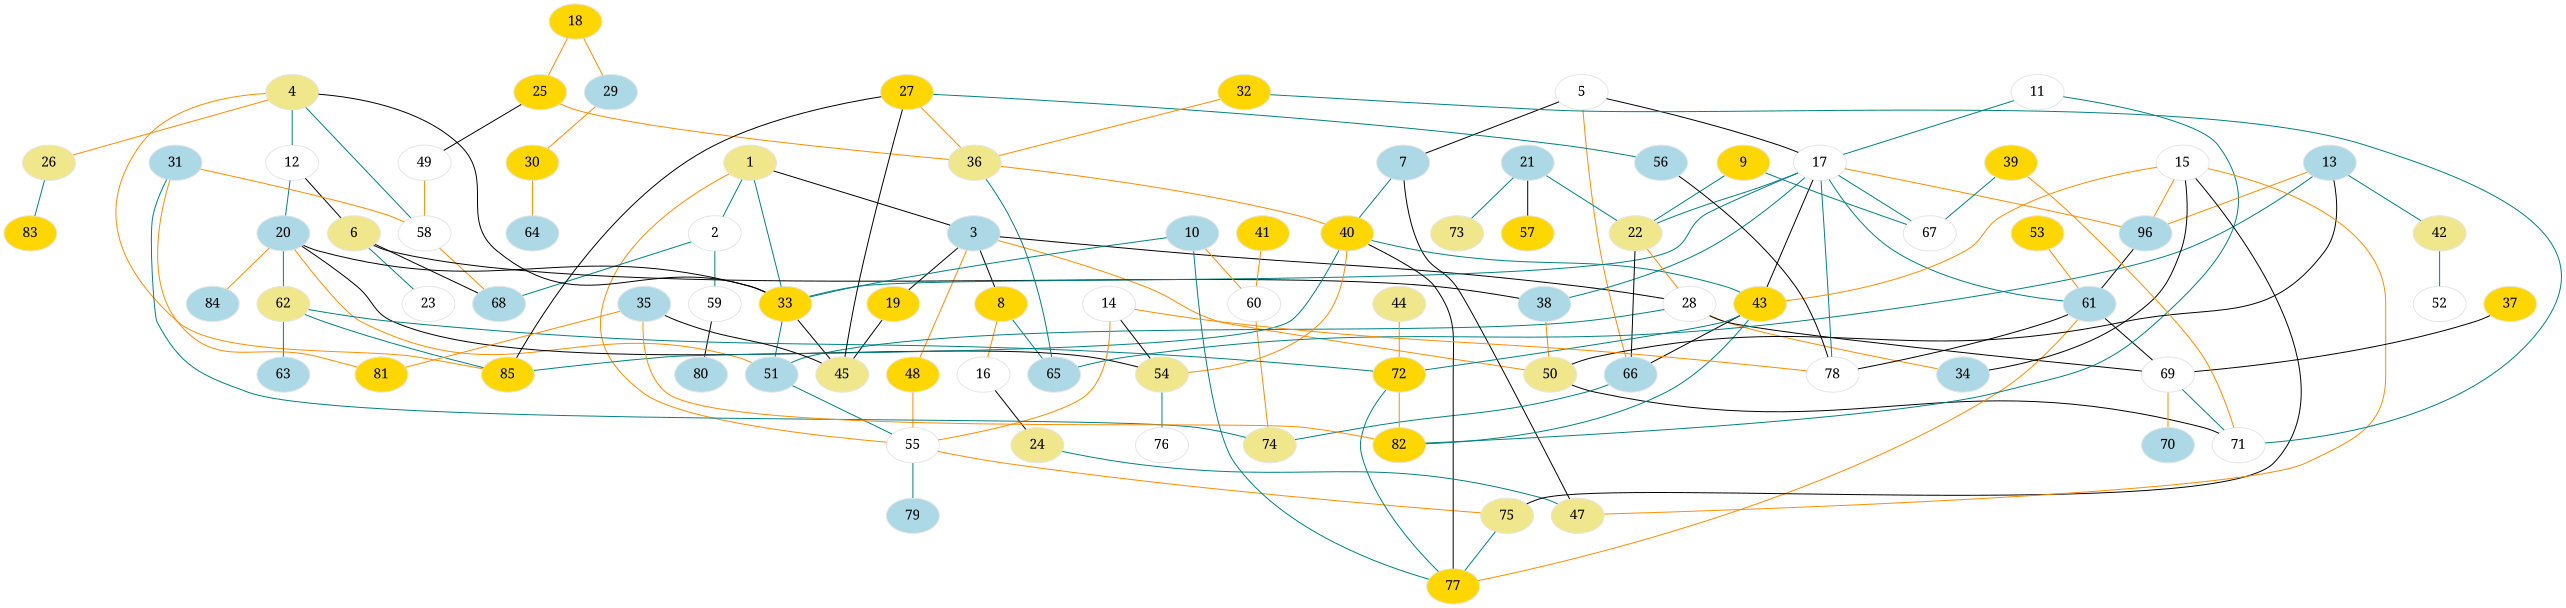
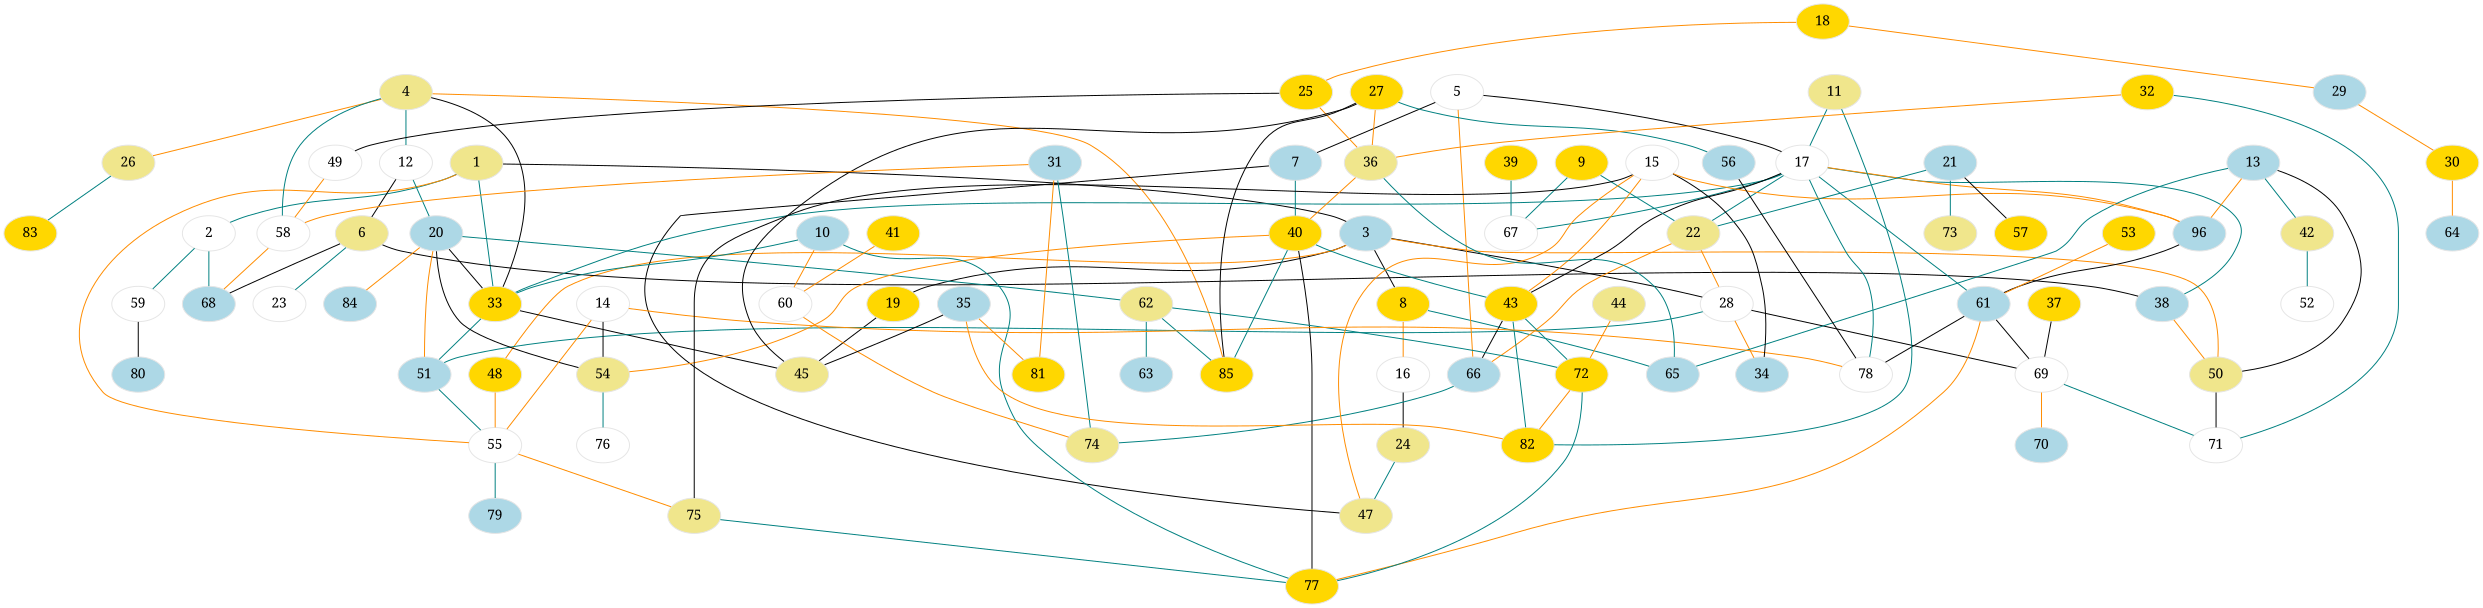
node "11": fillcolor white -> khaki
edge "39" -- "71": removed
edge "22" -- "66": color black -> darkorange
